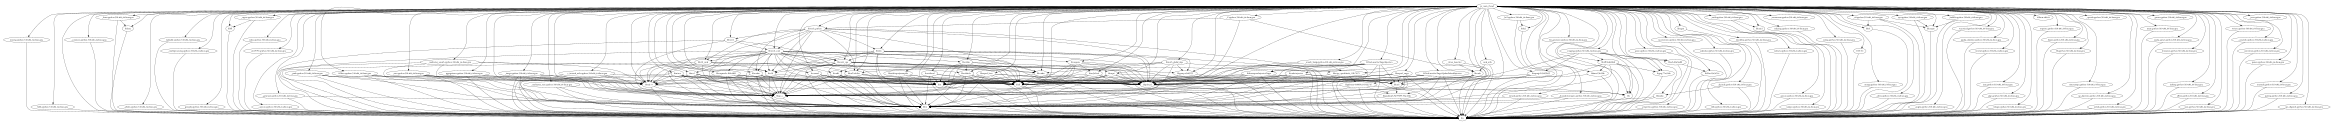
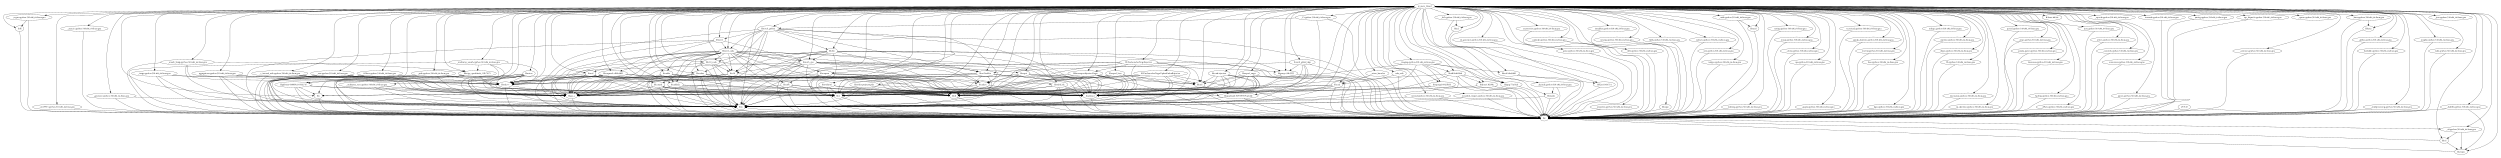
edge "pt_main_thread" -> "UTF-32": removed
node "_contextvars.cpython-310-x86_64-linux-gnu": removed
edge "ops.cpython-310-x86_64-linux-gnu" -> "libcrypto": now "libssl" -> "libcrypto"
edge "libtorch_global_deps" -> "libcudart": now "libcupti" -> "libcudart"
edge "libc10_cuda" -> "libstdc++": now "libtorch" -> "libstdc++"
node "asyncio.cpython-310-x86_64-linux-gnu": label "asyncio.cpython-310-x86_64-linux-gnu" -> "join.cpython-310-x86_64-linux-gnu"
edge "_ssl.cpython-310-x86_64-linux-gnu" -> "libc": reversed
